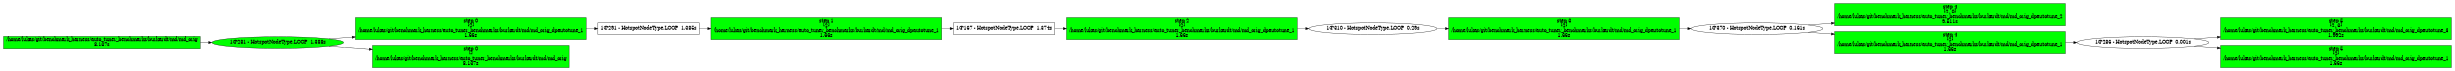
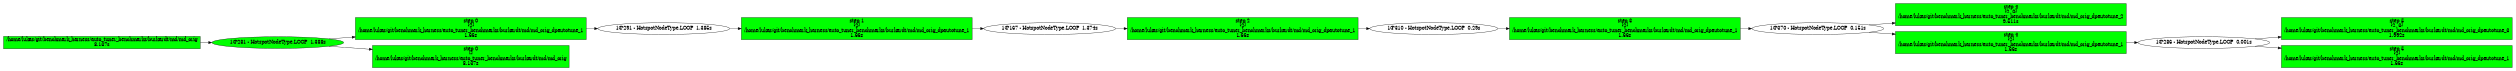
node "1@291 - HotspotNodeType.LOOP  1.385s": shape box -> ellipse
node "1@167 - HotspotNodeType.LOOP  1.374s": shape box -> ellipse
node "1@370 - HotspotNodeType.LOOP  0.161s": label "1@370 - HotspotNodeType.LOOP  0.161s" -> "1@370 - HotspotNodeType.LOOP  0.151s"
